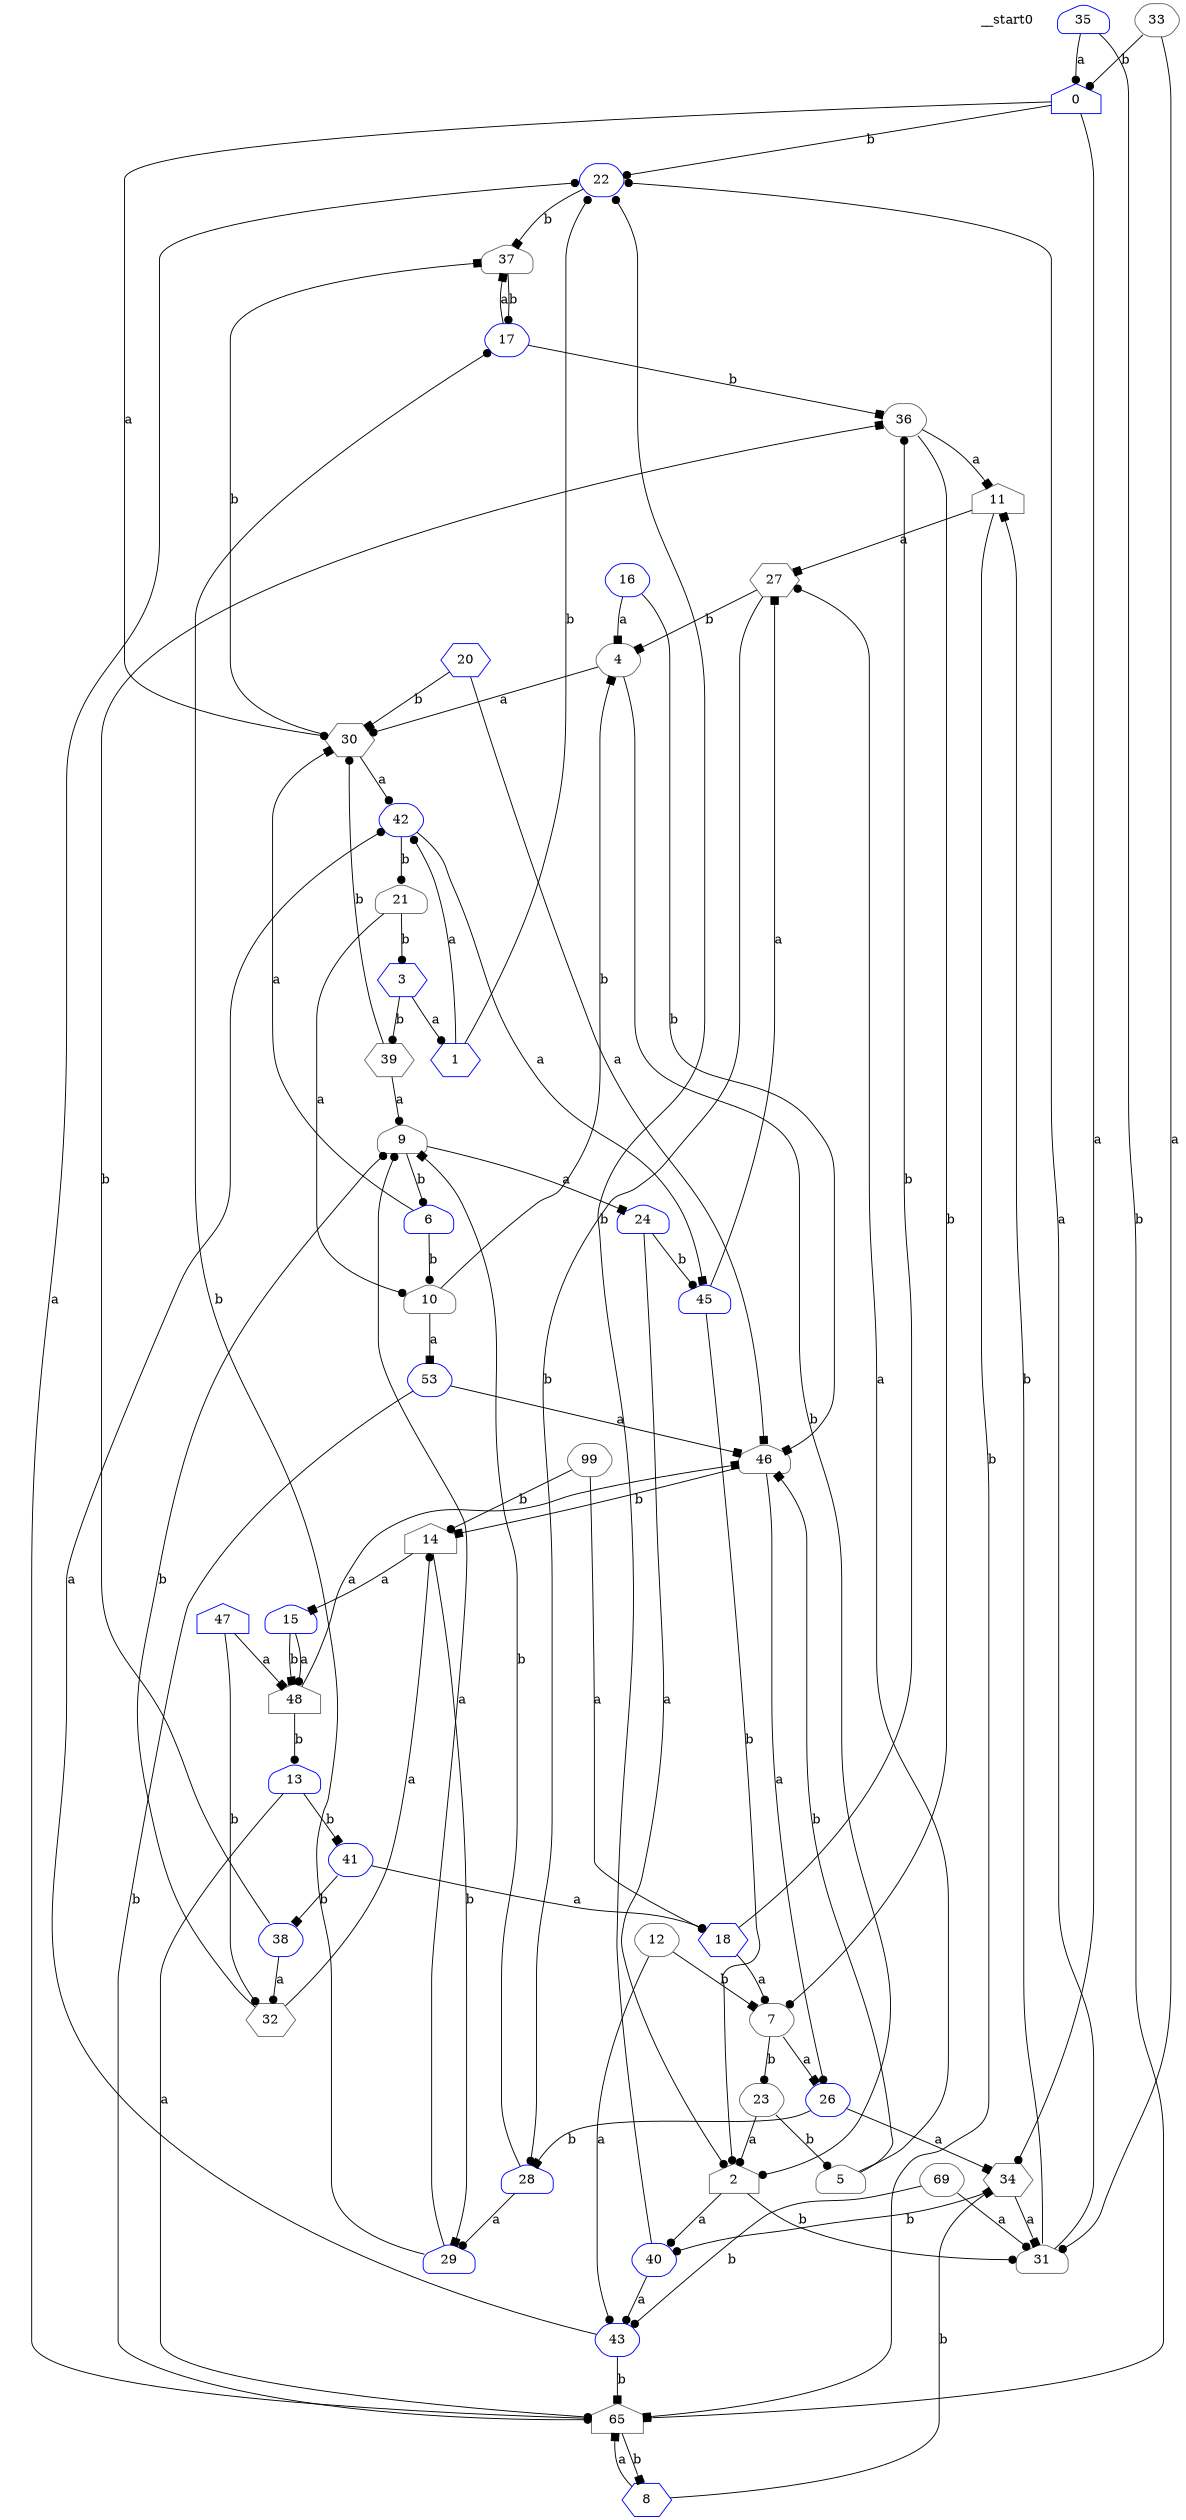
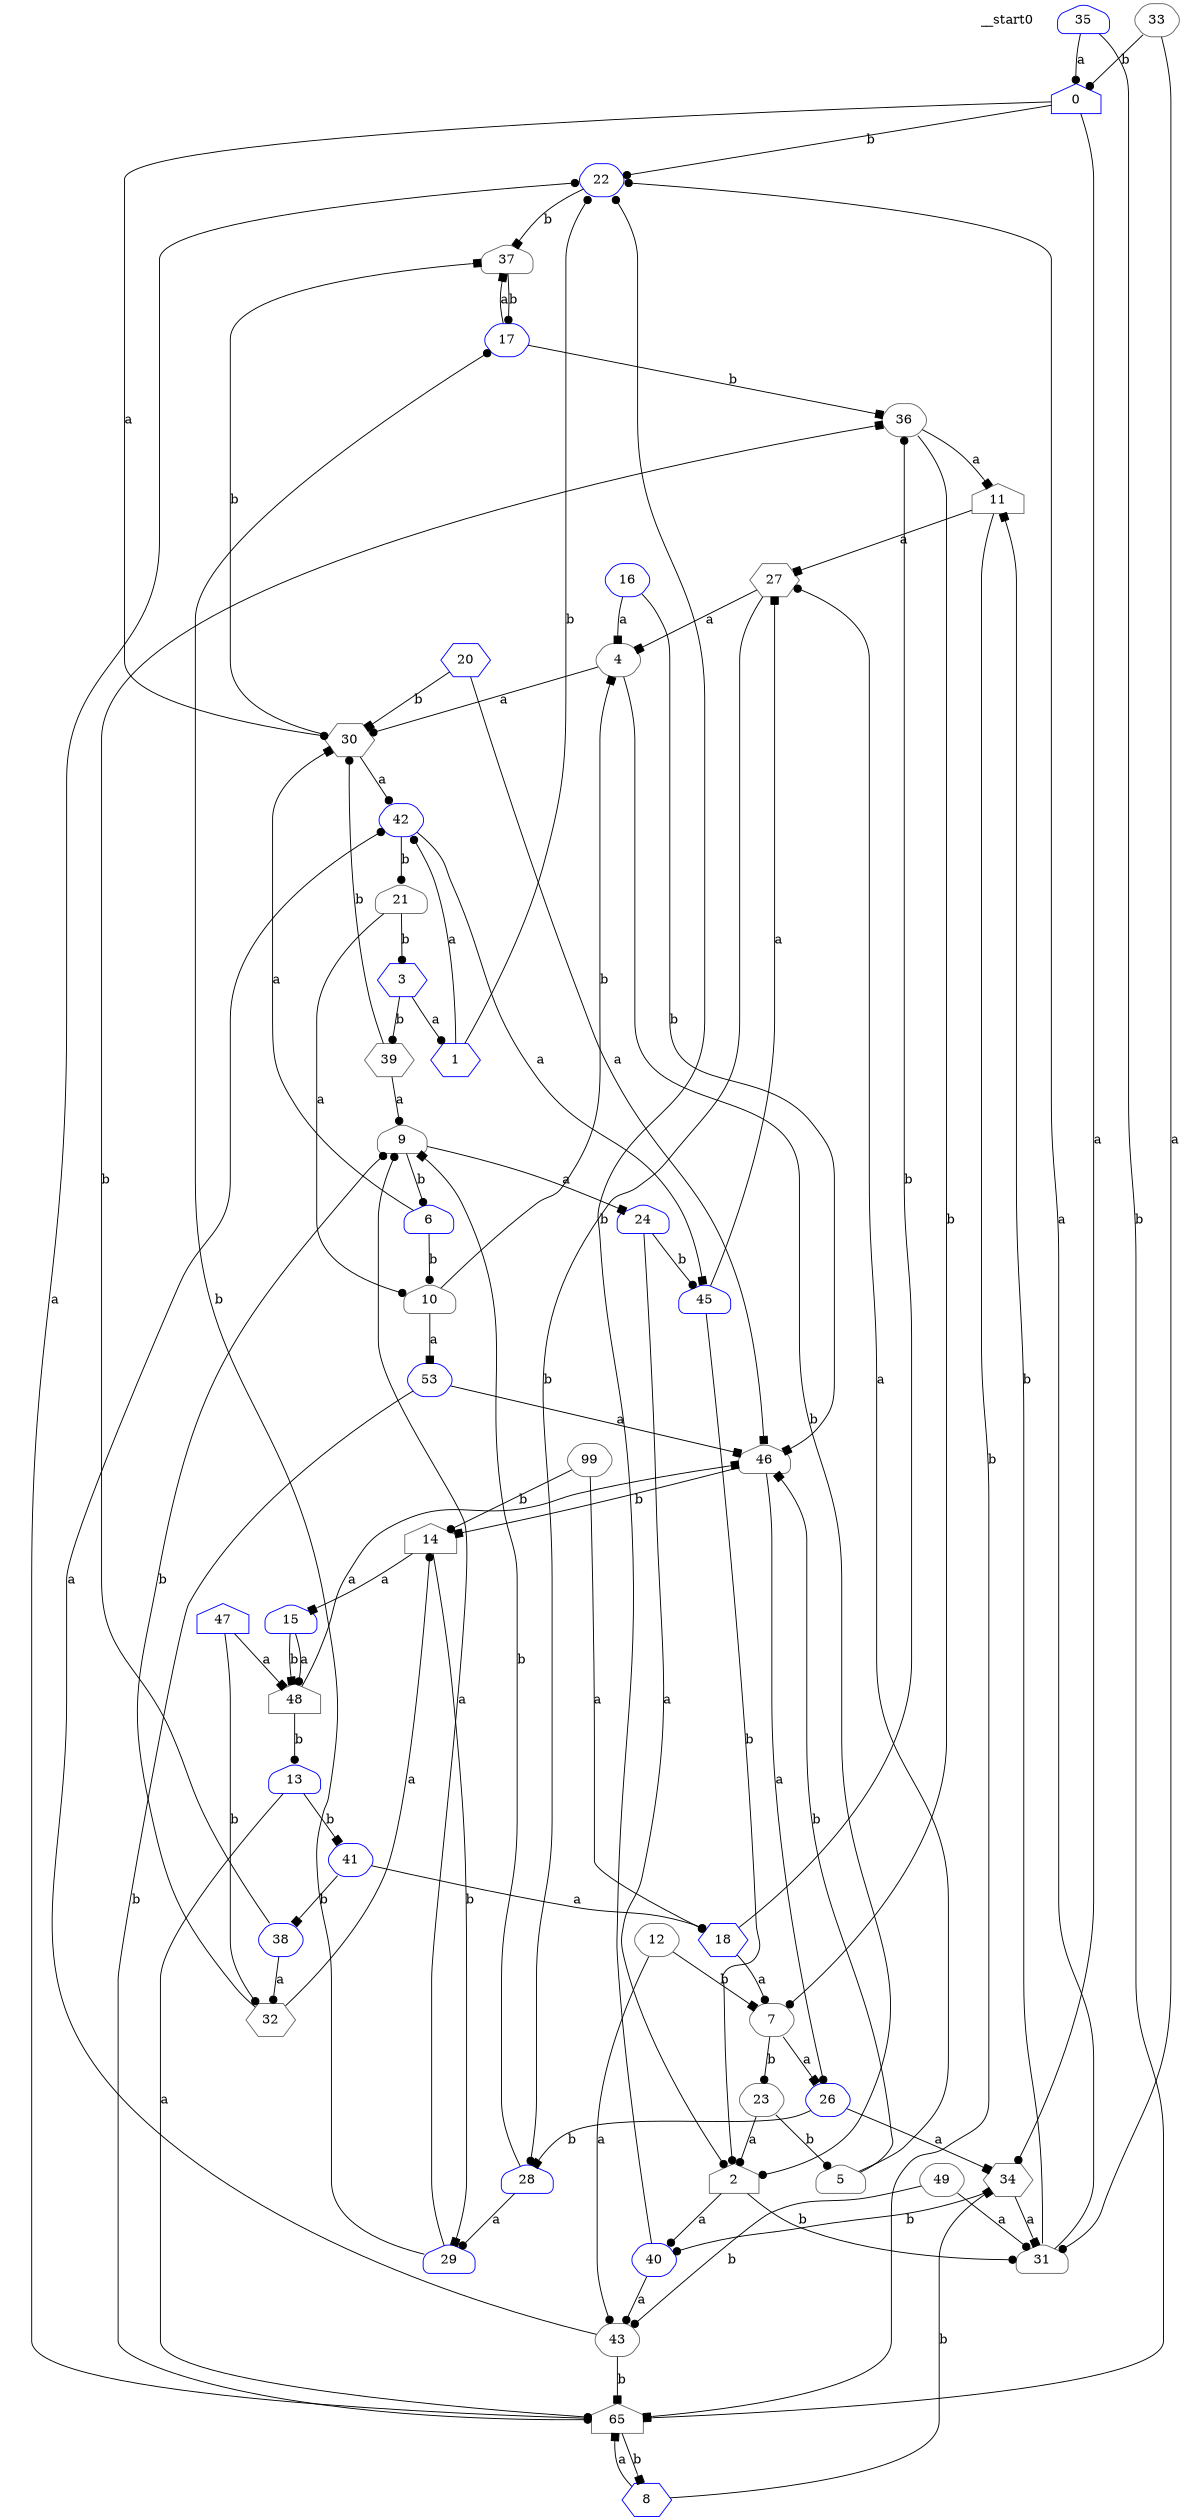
edge "27" -> "4": label "b" -> "a"
node "69": label "69" -> "49"
node "43": color blue -> gray40
